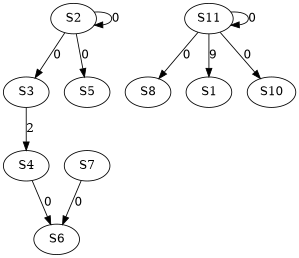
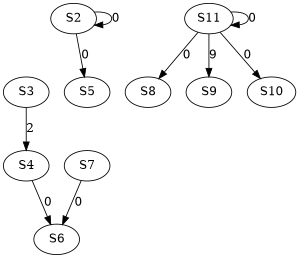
edge "S2" -> "S3": removed, label "0"
node "S1": label "S1" -> "S9"
